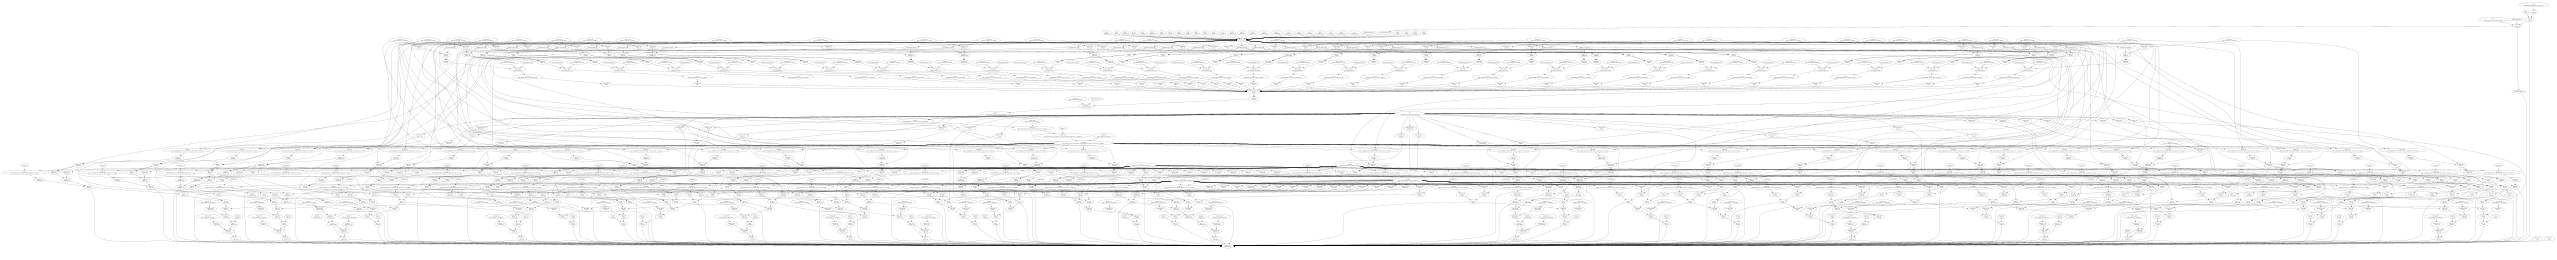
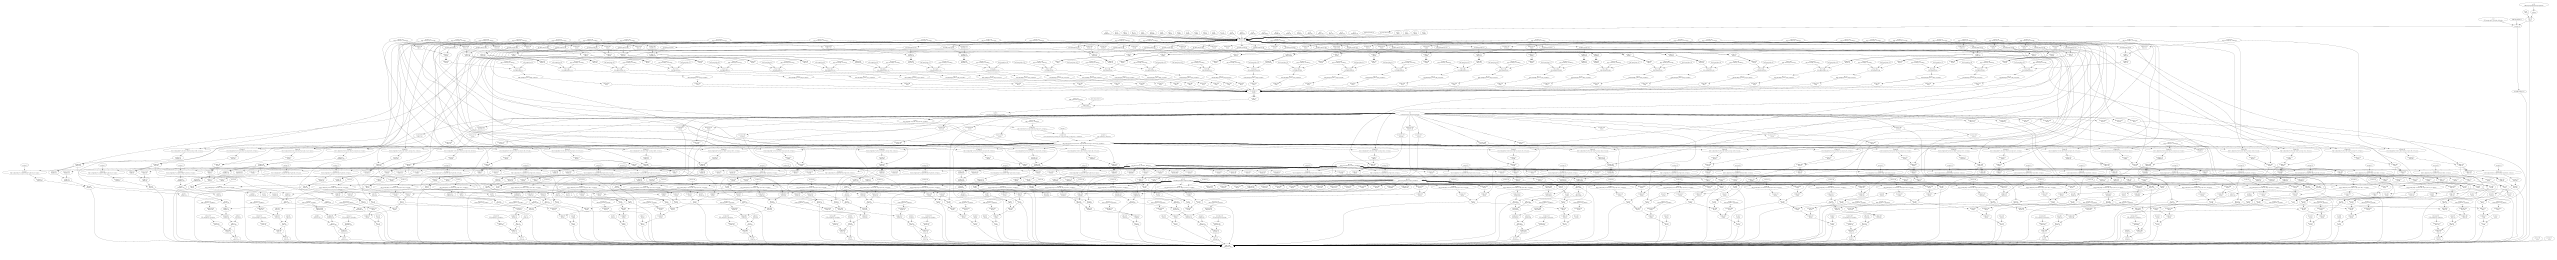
node "reshape.498 f32[1]": added
node "broadcast.1308 f32[16]": removed
node "add.640 f32[2,16]": removed
